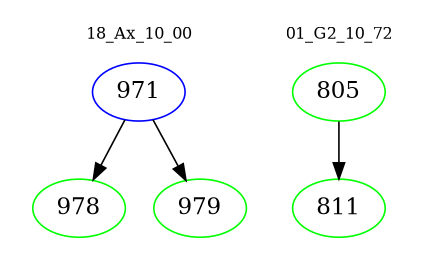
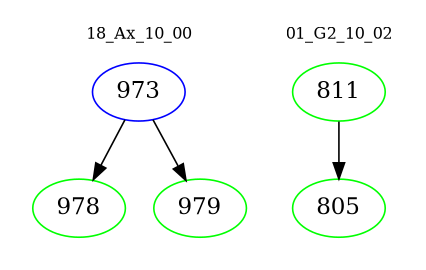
cluster "01_G2_10_72": label "01_G2_10_72" -> "01_G2_10_02"
node "971": label "971" -> "973"
edge "805" -> "811": reversed
